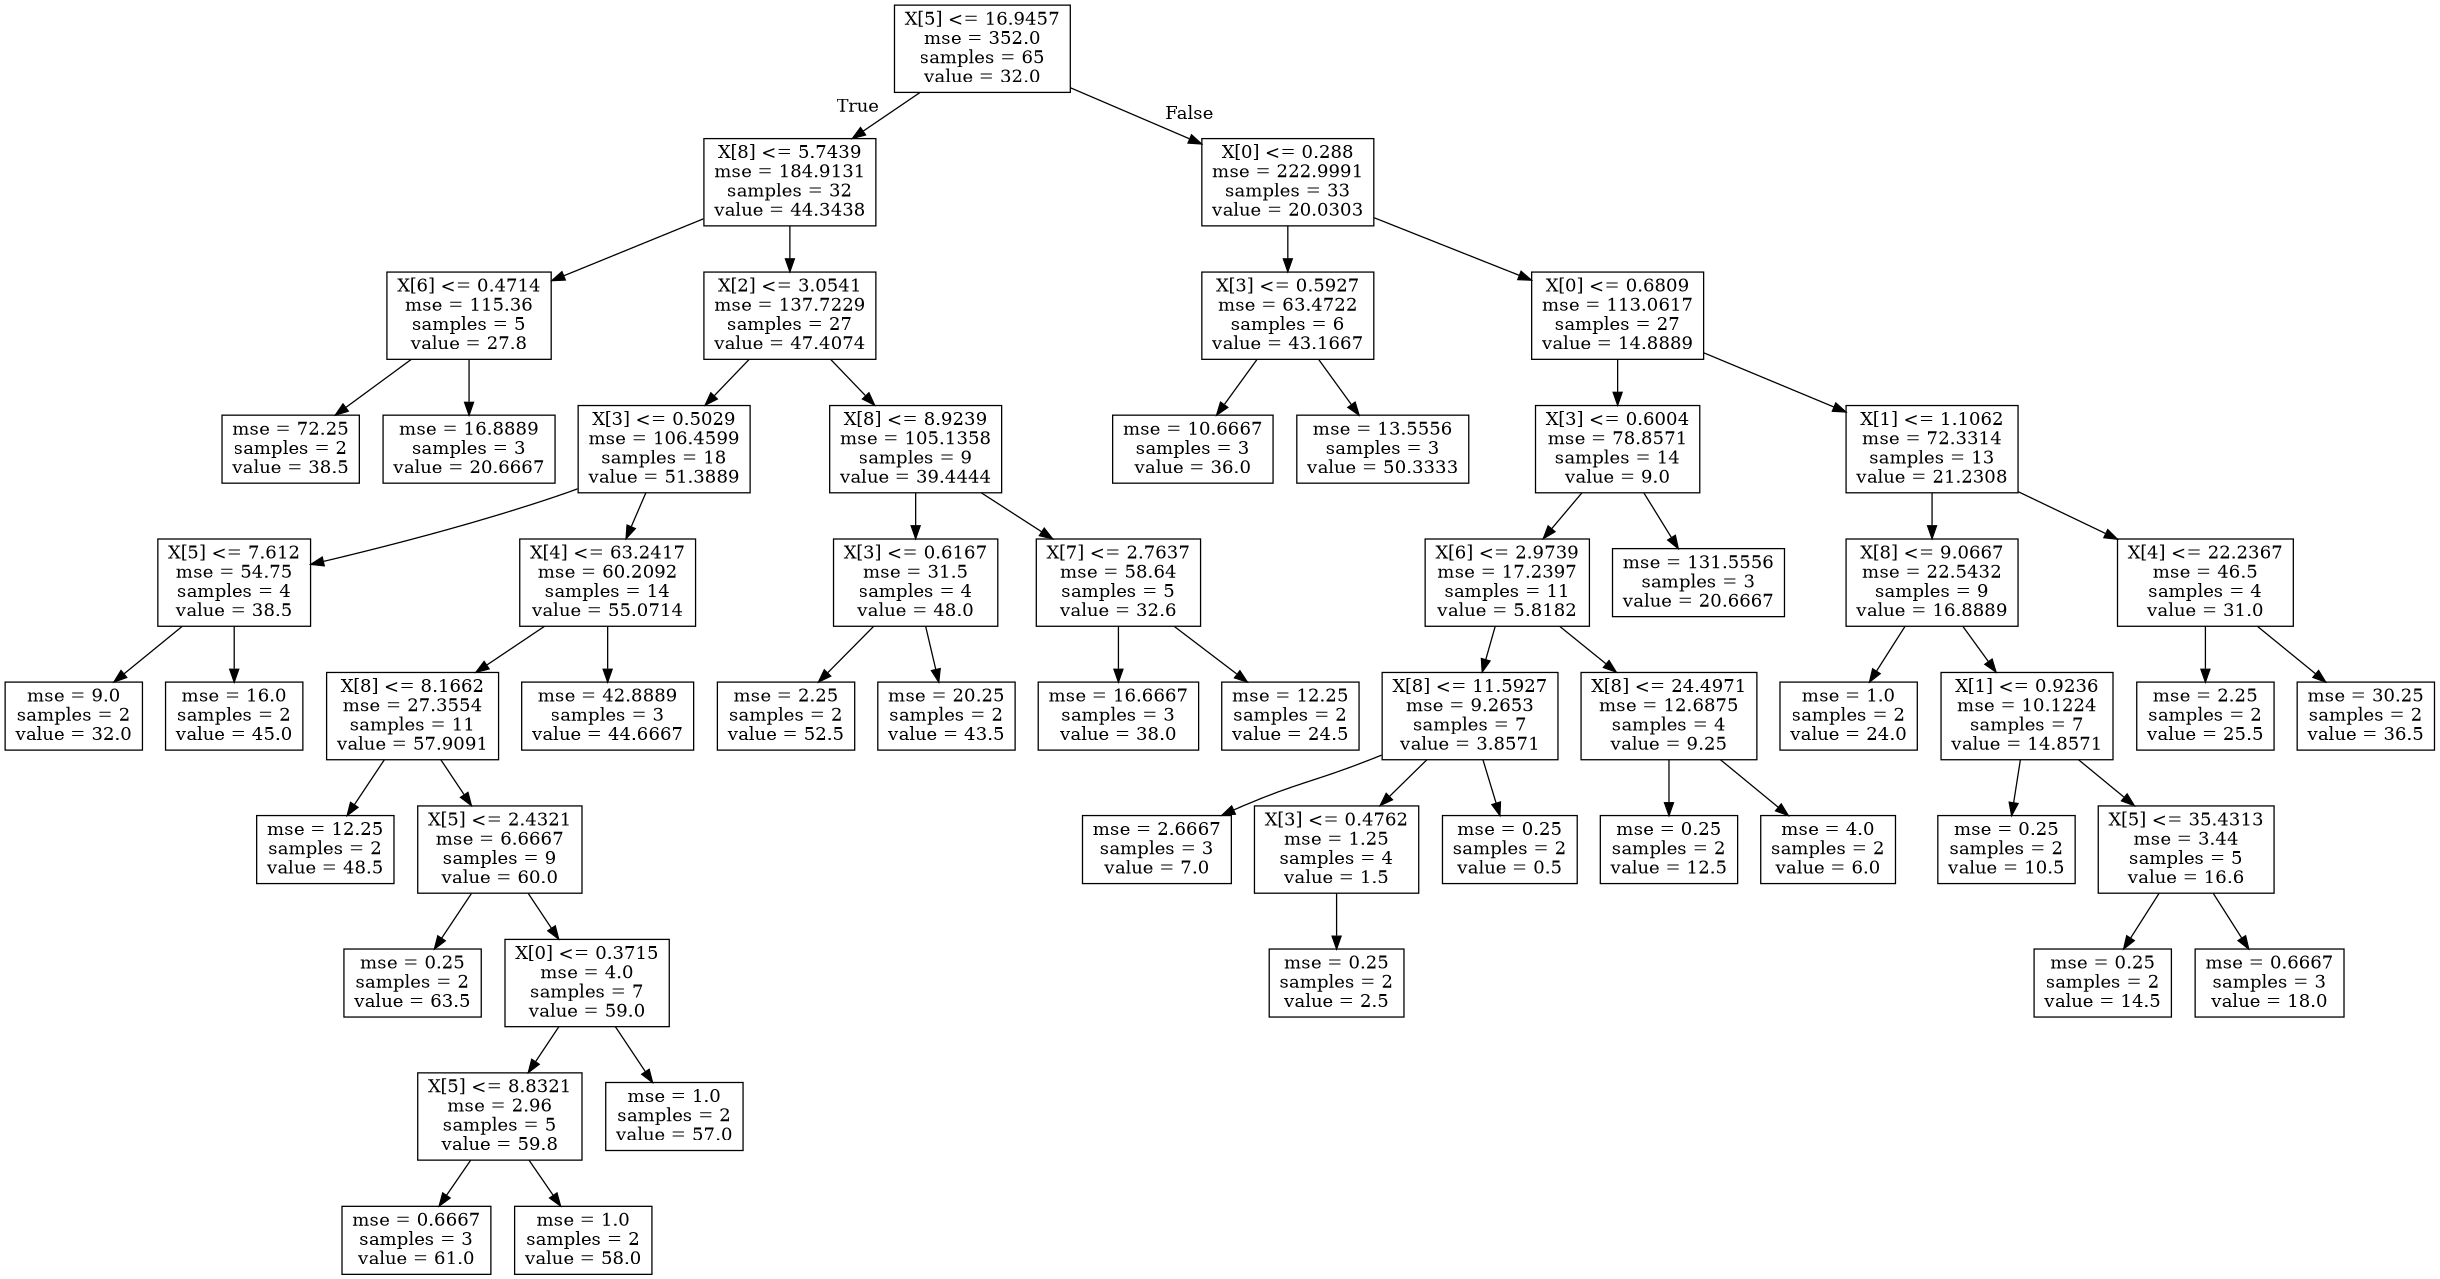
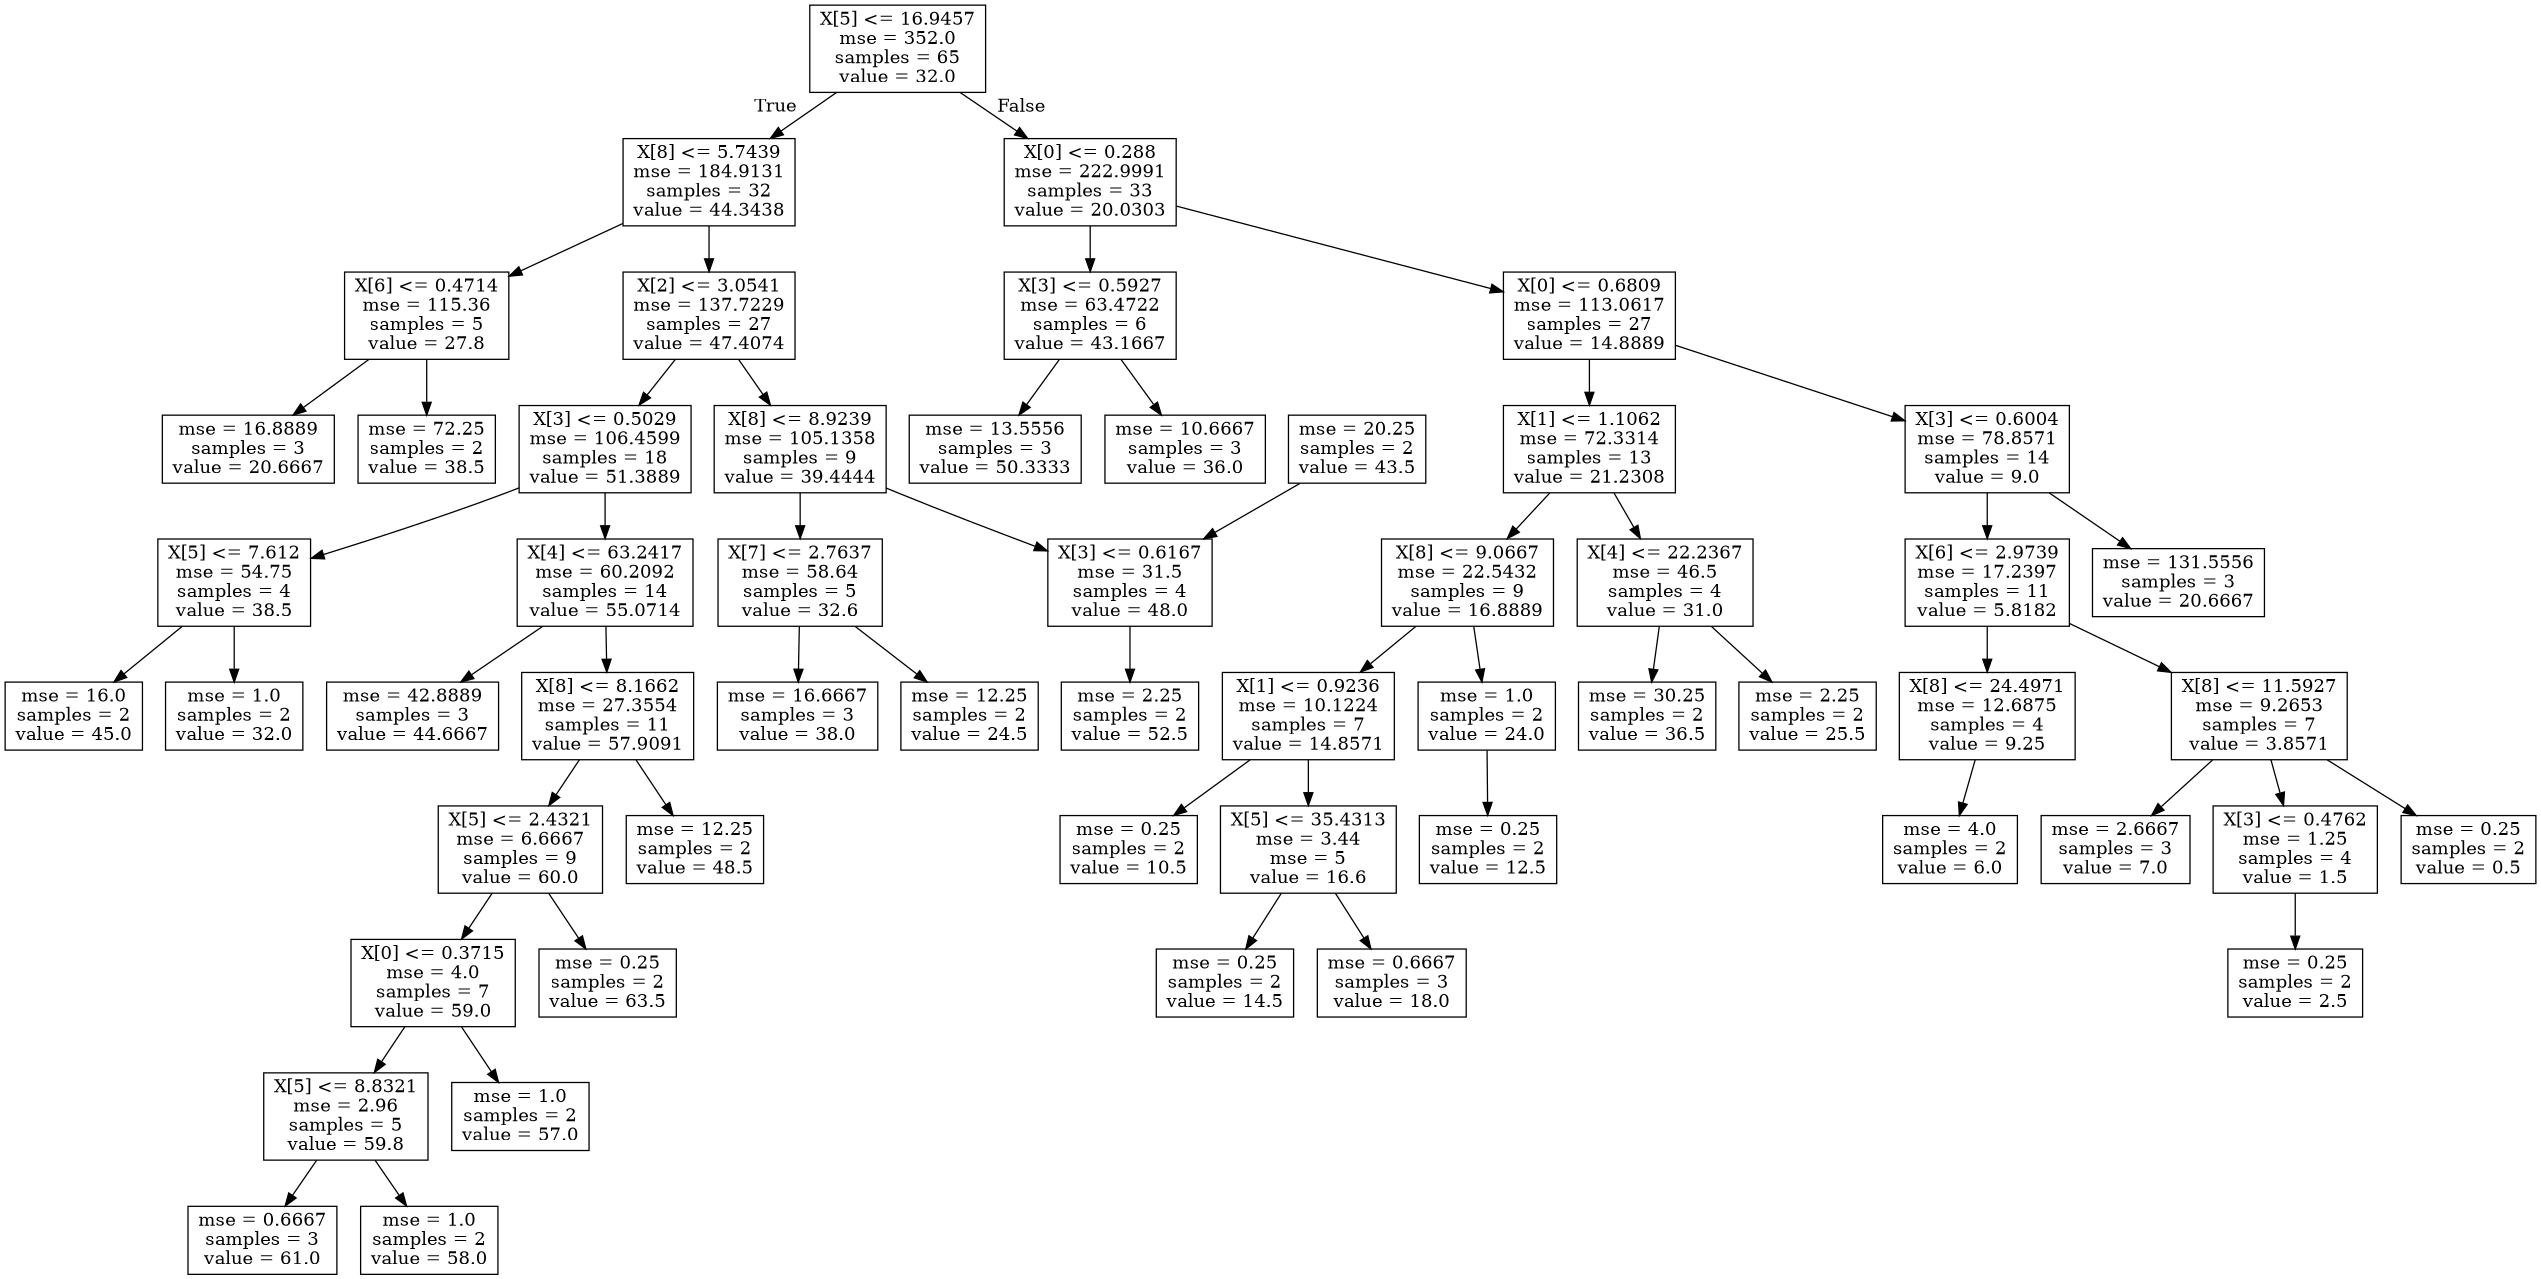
edge "X[3] <= 0.6167 mse = 31.5 samples = 4 value = 48.0" -> "mse = 20.25 samples = 2 value = 43.5": reversed
node "mse = 9.0 samples = 2 value = 32.0": label "mse = 9.0 samples = 2 value = 32.0" -> "mse = 1.0 samples = 2 value = 32.0"
edge "X[8] <= 24.4971 mse = 12.6875 samples = 4 value = 9.25" -> "mse = 0.25 samples = 2 value = 12.5": now "mse = 1.0 samples = 2 value = 24.0" -> "mse = 0.25 samples = 2 value = 12.5"
node "X[5] <= 35.4313 mse = 3.44 samples = 5 value = 16.6": label "X[5] <= 35.4313 mse = 3.44 samples = 5 value = 16.6" -> "X[5] <= 35.4313 mse = 3.44 mse = 5 value = 16.6"
